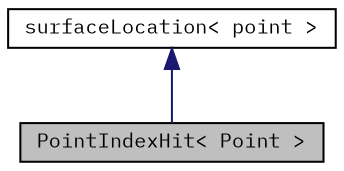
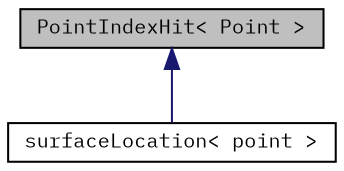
edge "PointIndexHit< Point >" -> "surfaceLocation< point >": reversed
